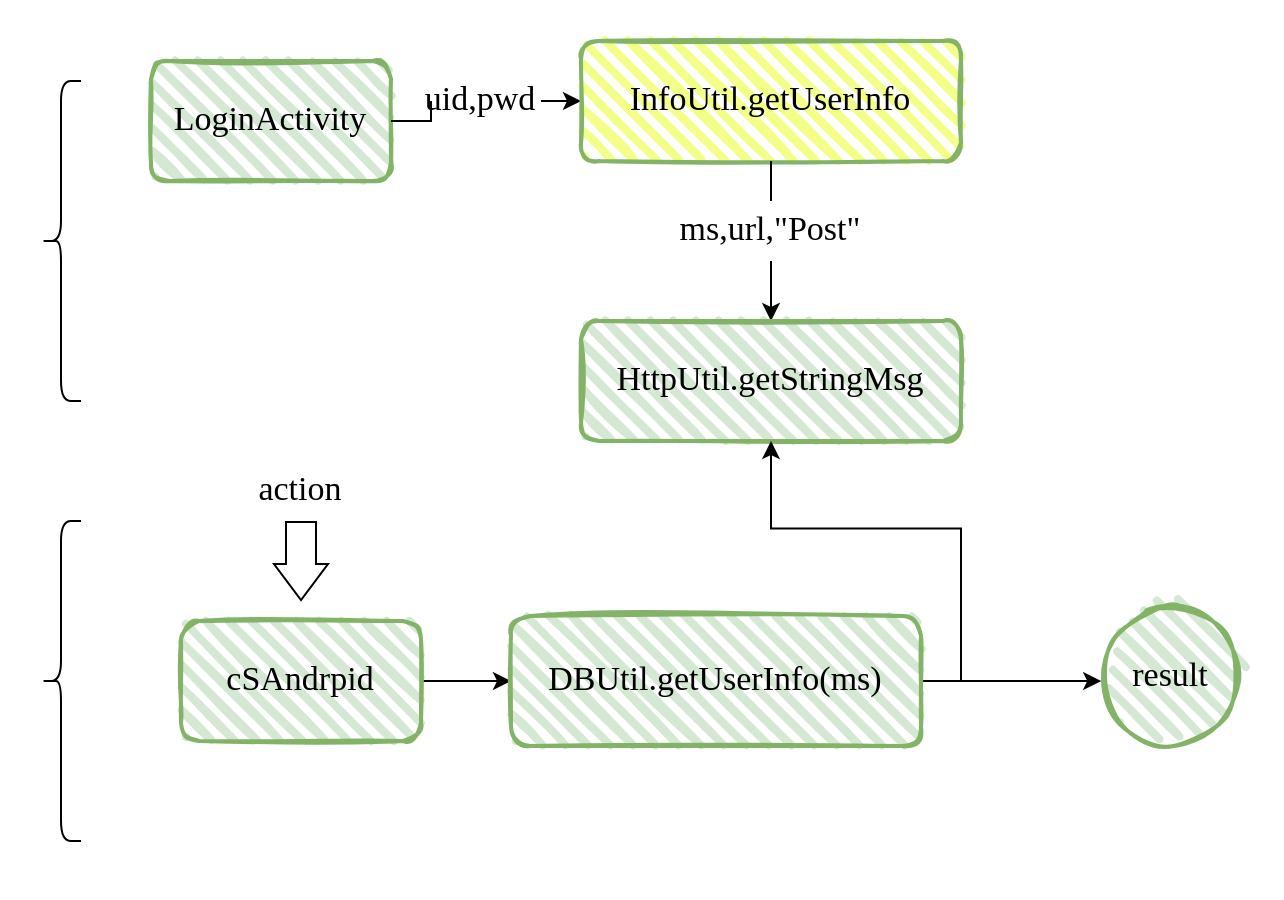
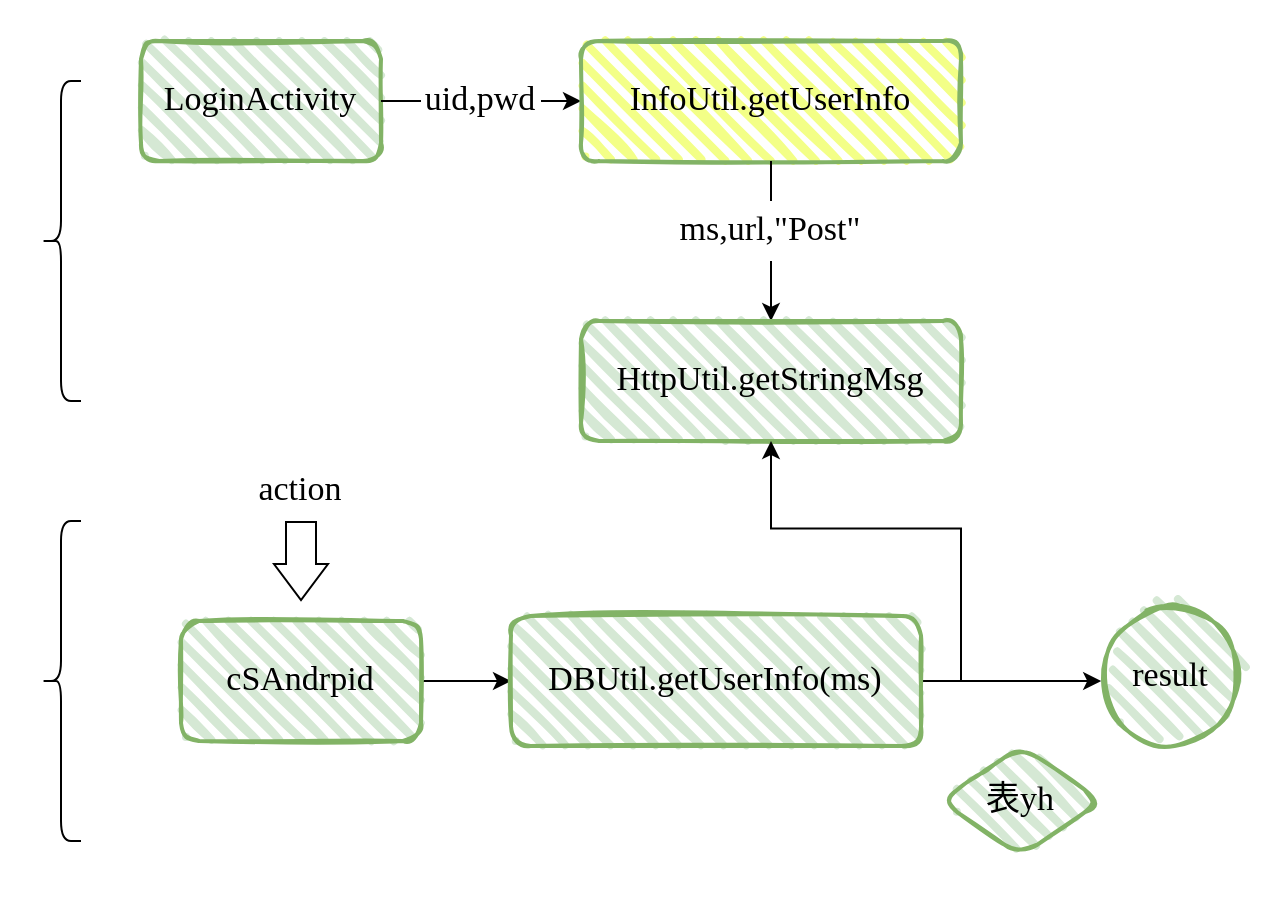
node "LoginActivity": moved (271, 121) -> (261, 101)
node "表yh": added
